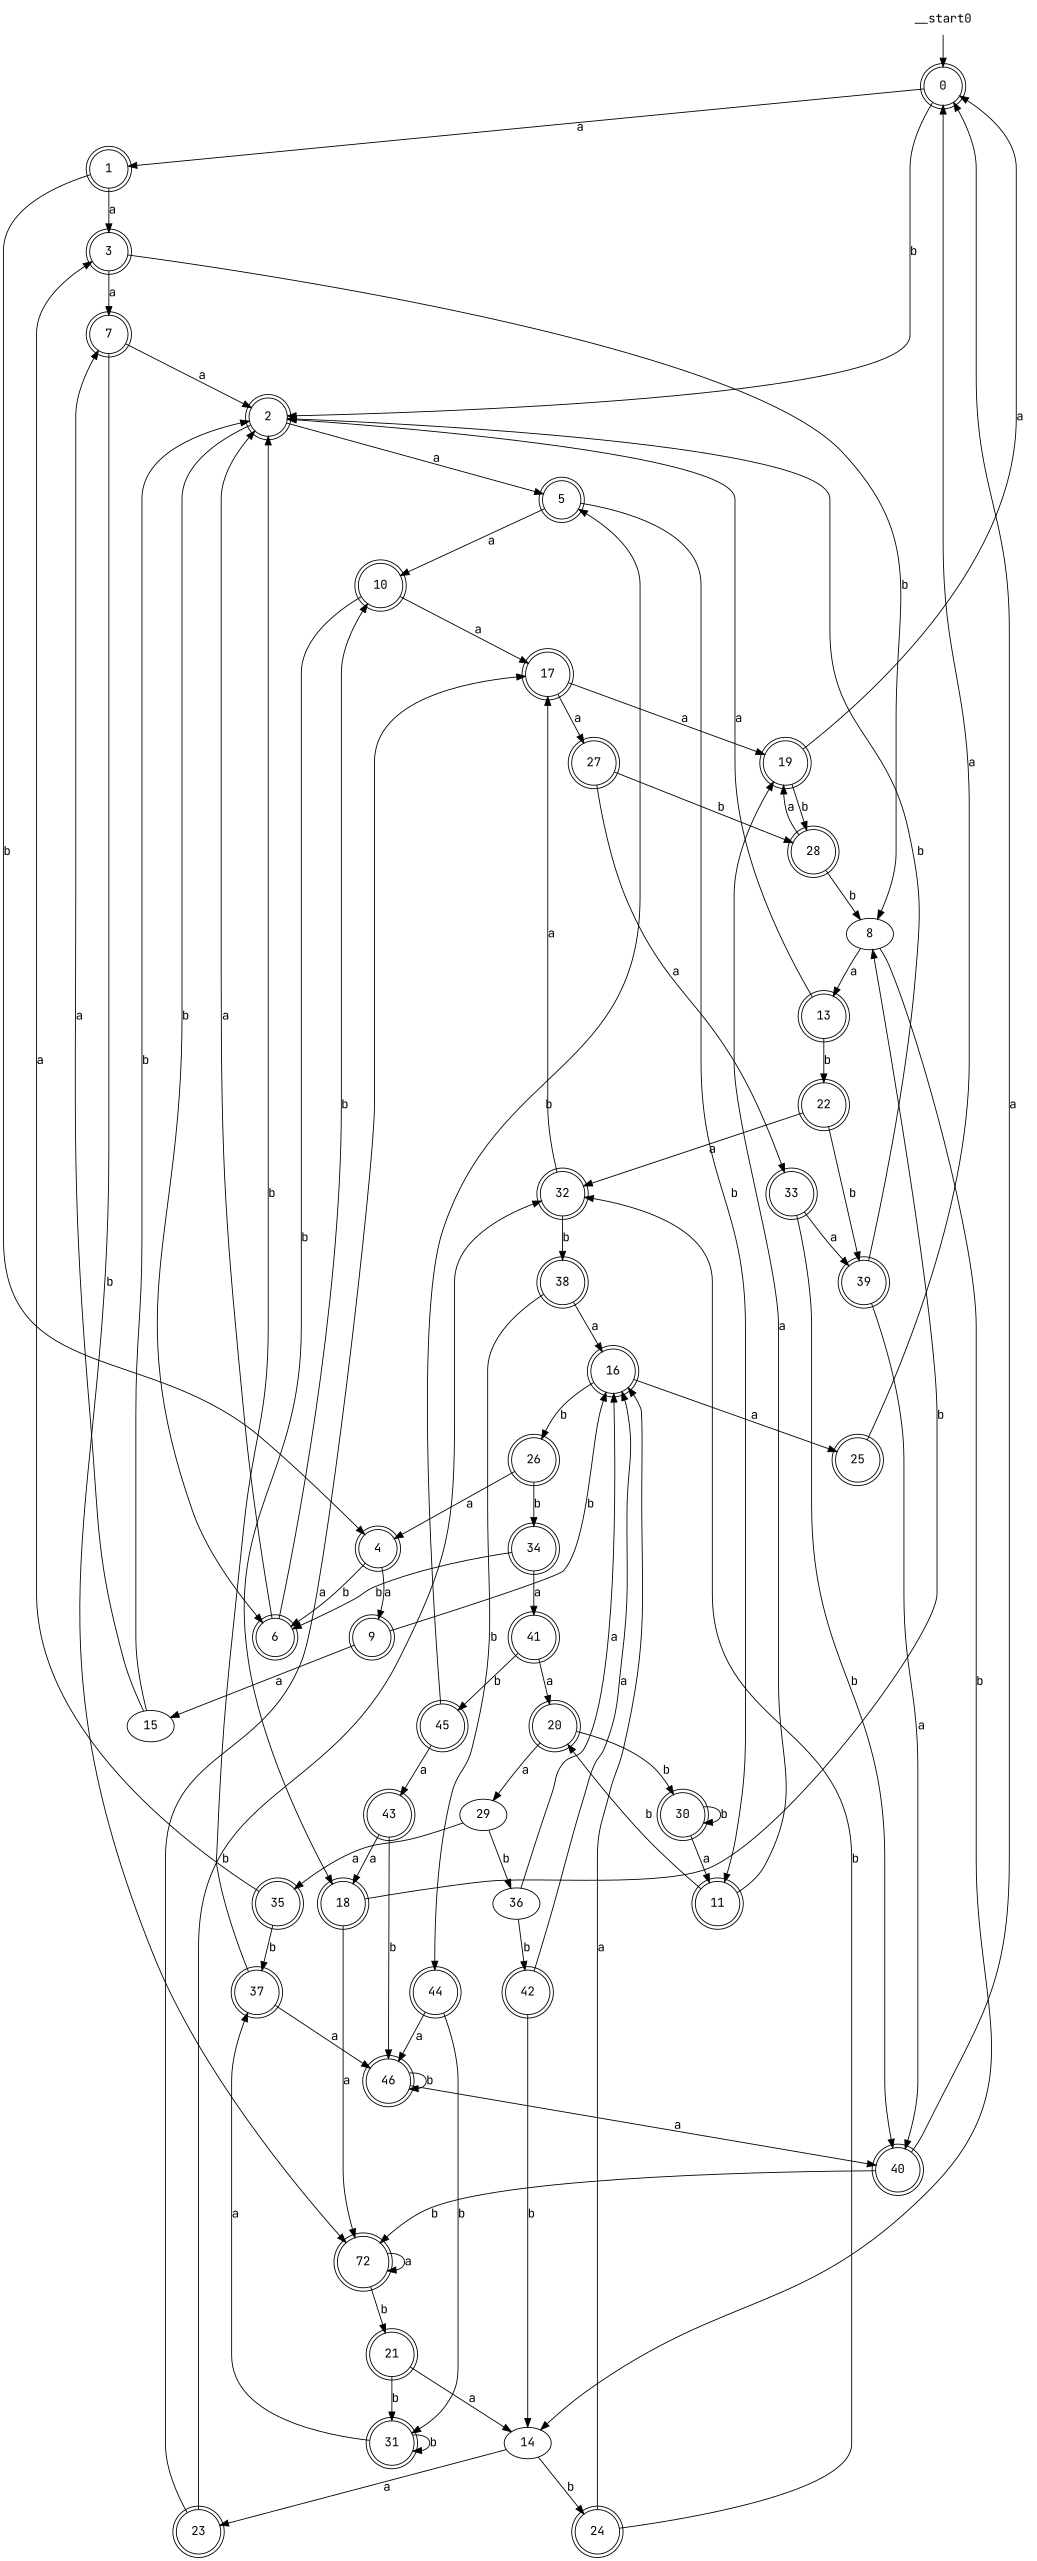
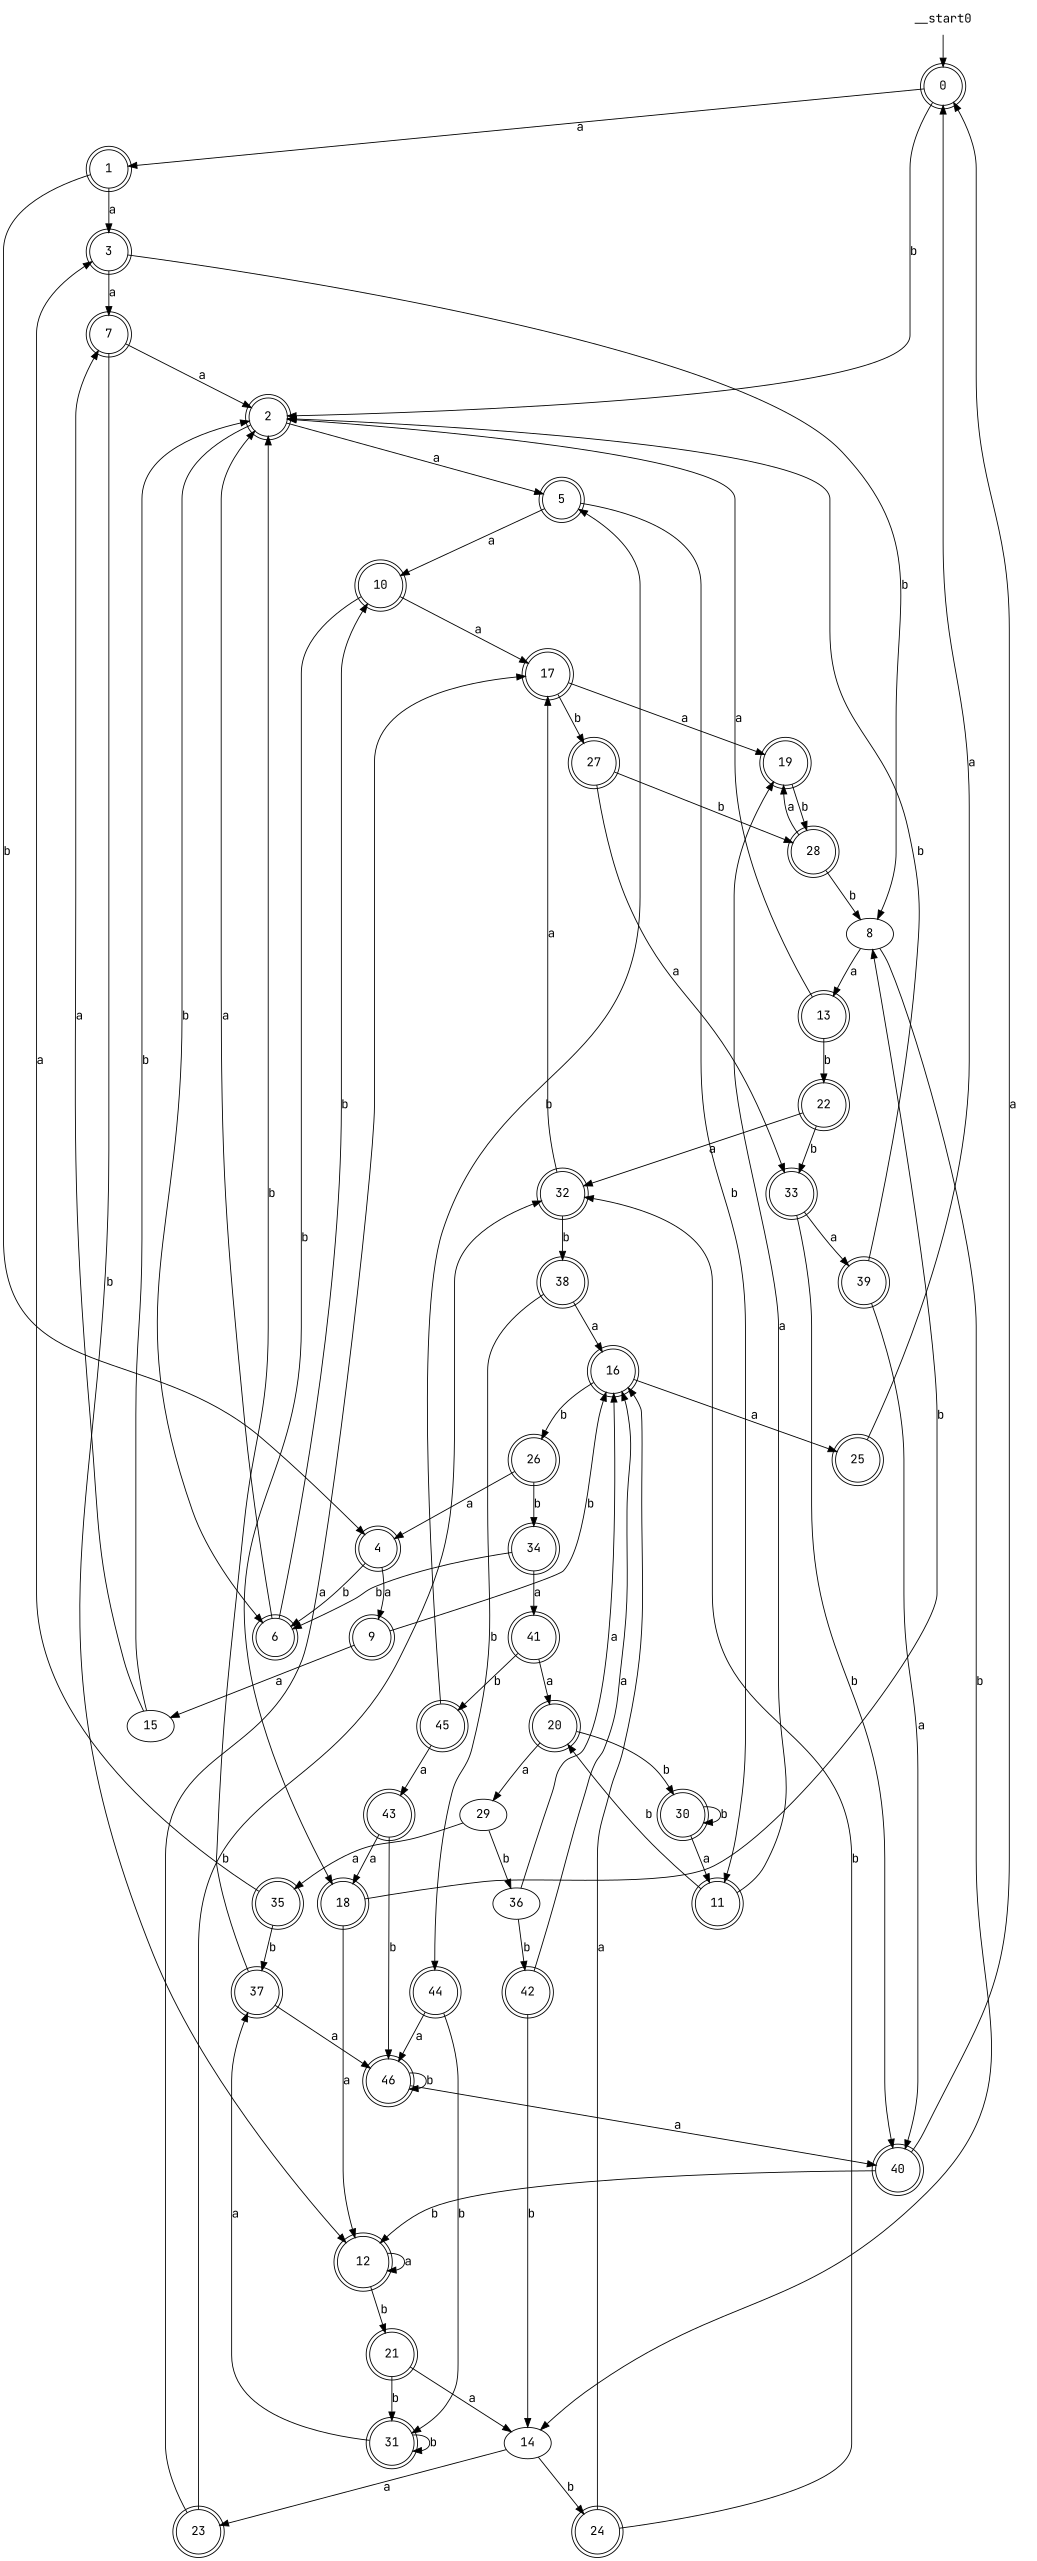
edge "19" -> "0": removed, label "a"
edge "17" -> "27": label "a" -> "b"
edge "22" -> "39": now "22" -> "33"
node "72": label "72" -> "12"
